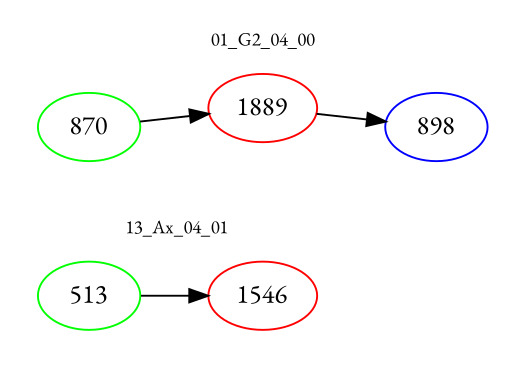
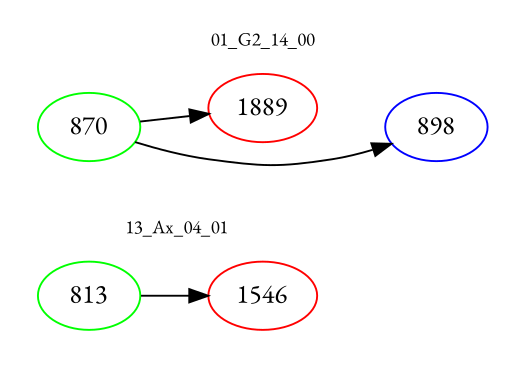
cluster "01_G2_04_00": label "01_G2_04_00" -> "01_G2_14_00"
edge "1889" -> "898": now "870" -> "898"
node "513": label "513" -> "813"
